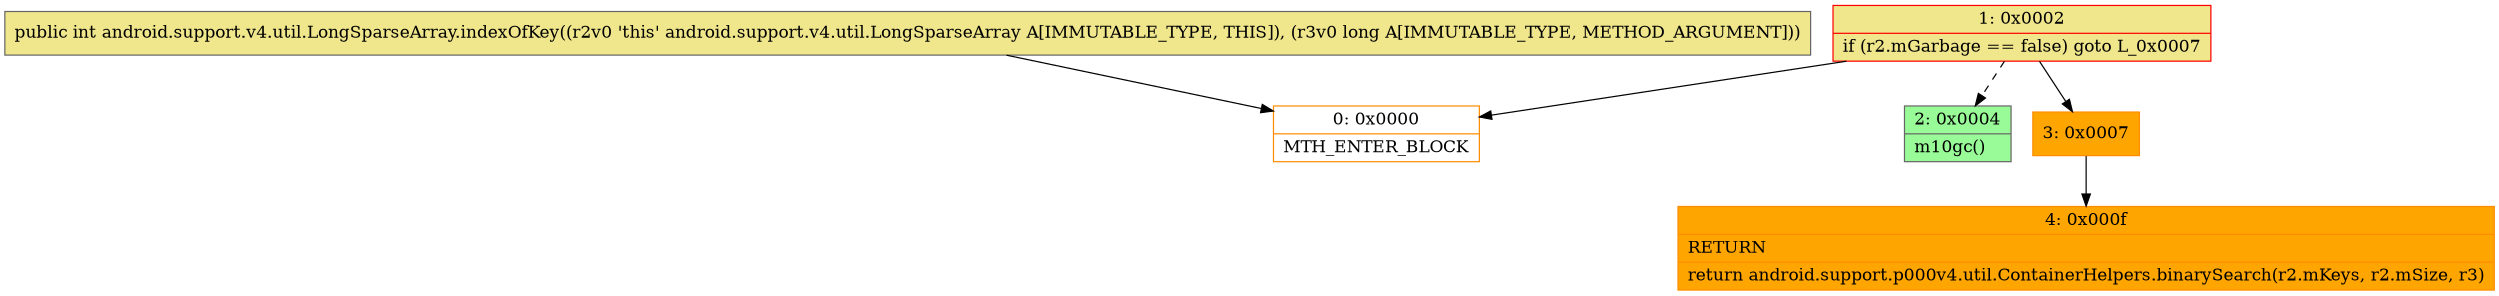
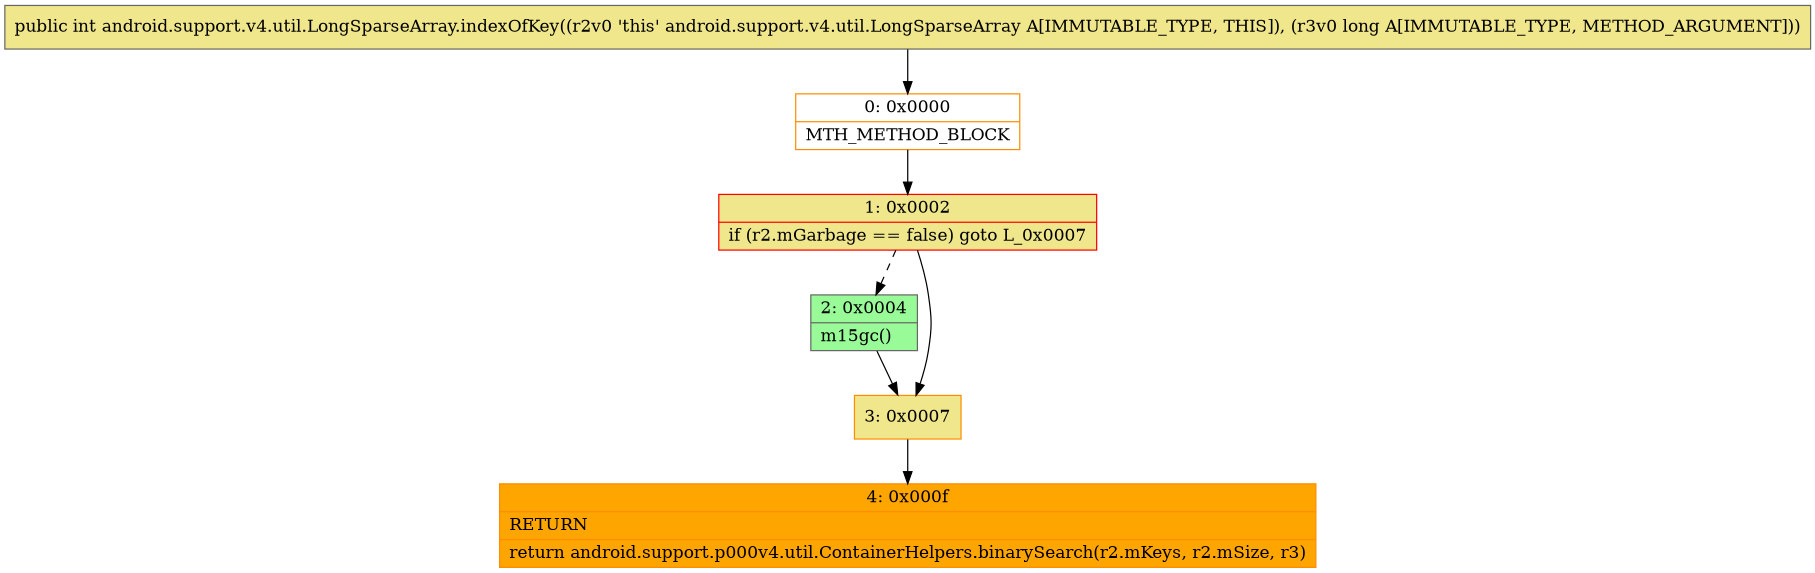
edge "1: 0x0002" -> "0: 0x0000": reversed
node "3: 0x0007": fillcolor orange -> khaki
node "0: 0x0000": text "MTH_ENTER_BLOCK" -> "MTH_METHOD_BLOCK"
node "2: 0x0004": text "m10gc()" -> "m15gc()"
edge "2: 0x0004" -> "3: 0x0007": added
